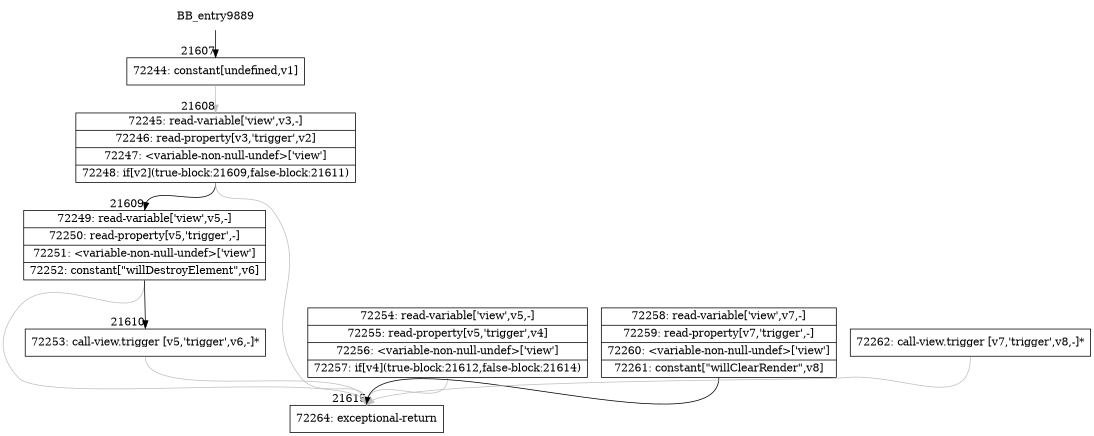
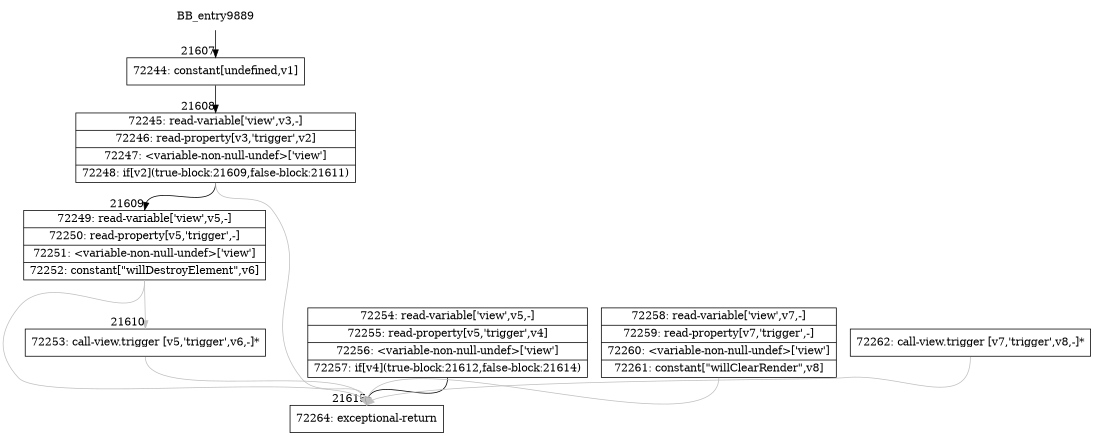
edge "72244: constant[undefined,v1]" -> "72245: read-variable['view',v3,-]": color gray -> black
edge "72249: read-variable['view',v5,-]" -> "72253: call-view.trigger [v5,'trigger',v6,-]*": color black -> gray
edge "72254: read-variable['view',v5,-]" -> "72264: exceptional-return": color gray -> black
edge "72258: read-variable['view',v7,-]" -> "72264: exceptional-return": color black -> gray
